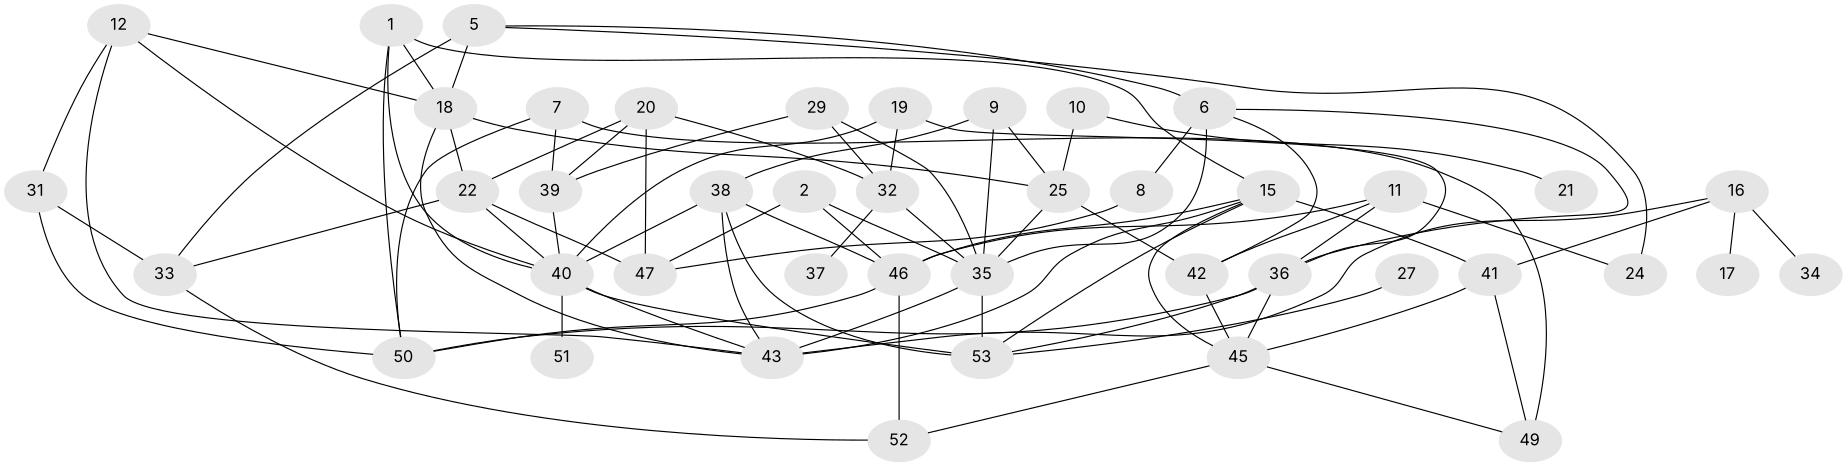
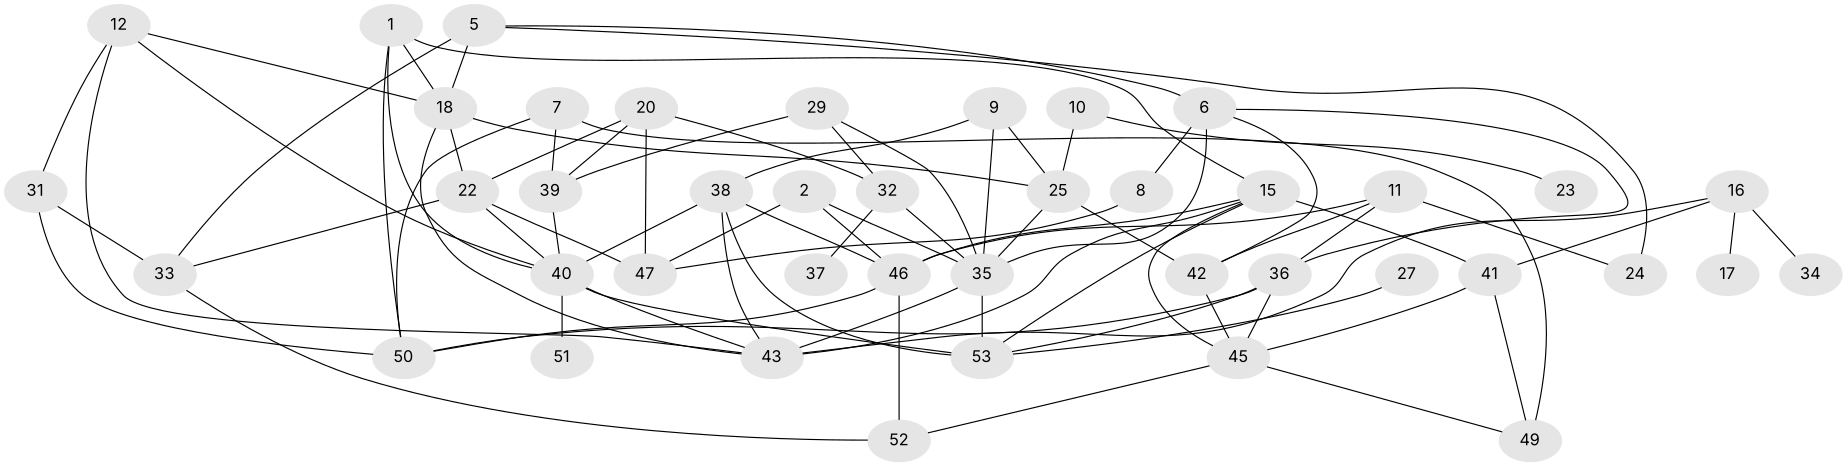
node "19": removed
node "21": label "21" -> "23"
